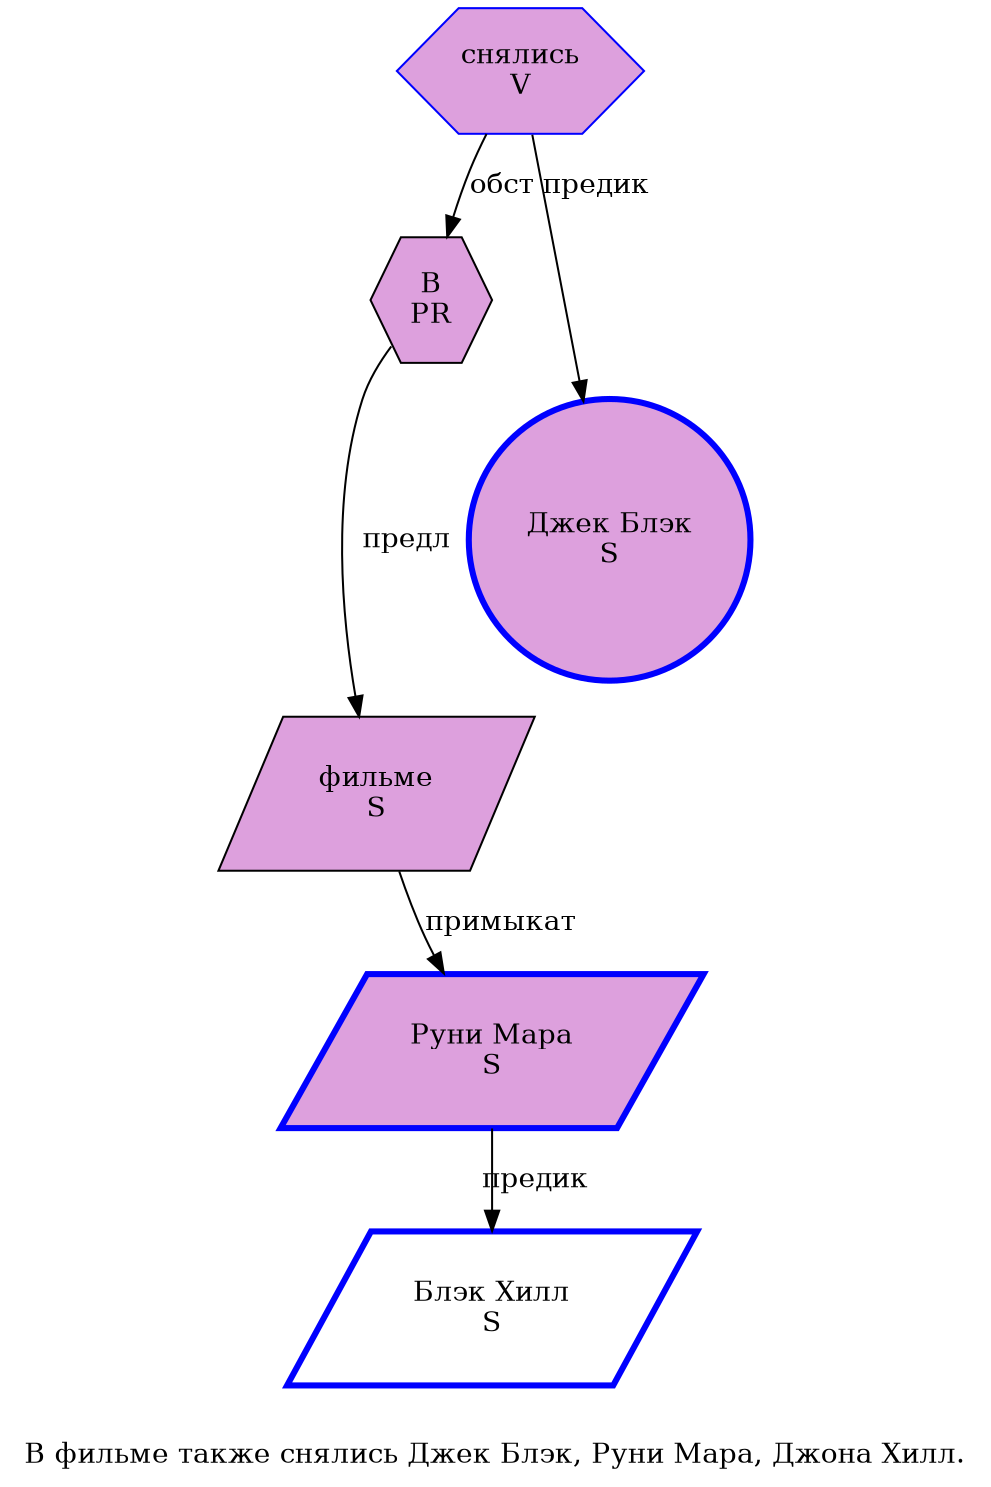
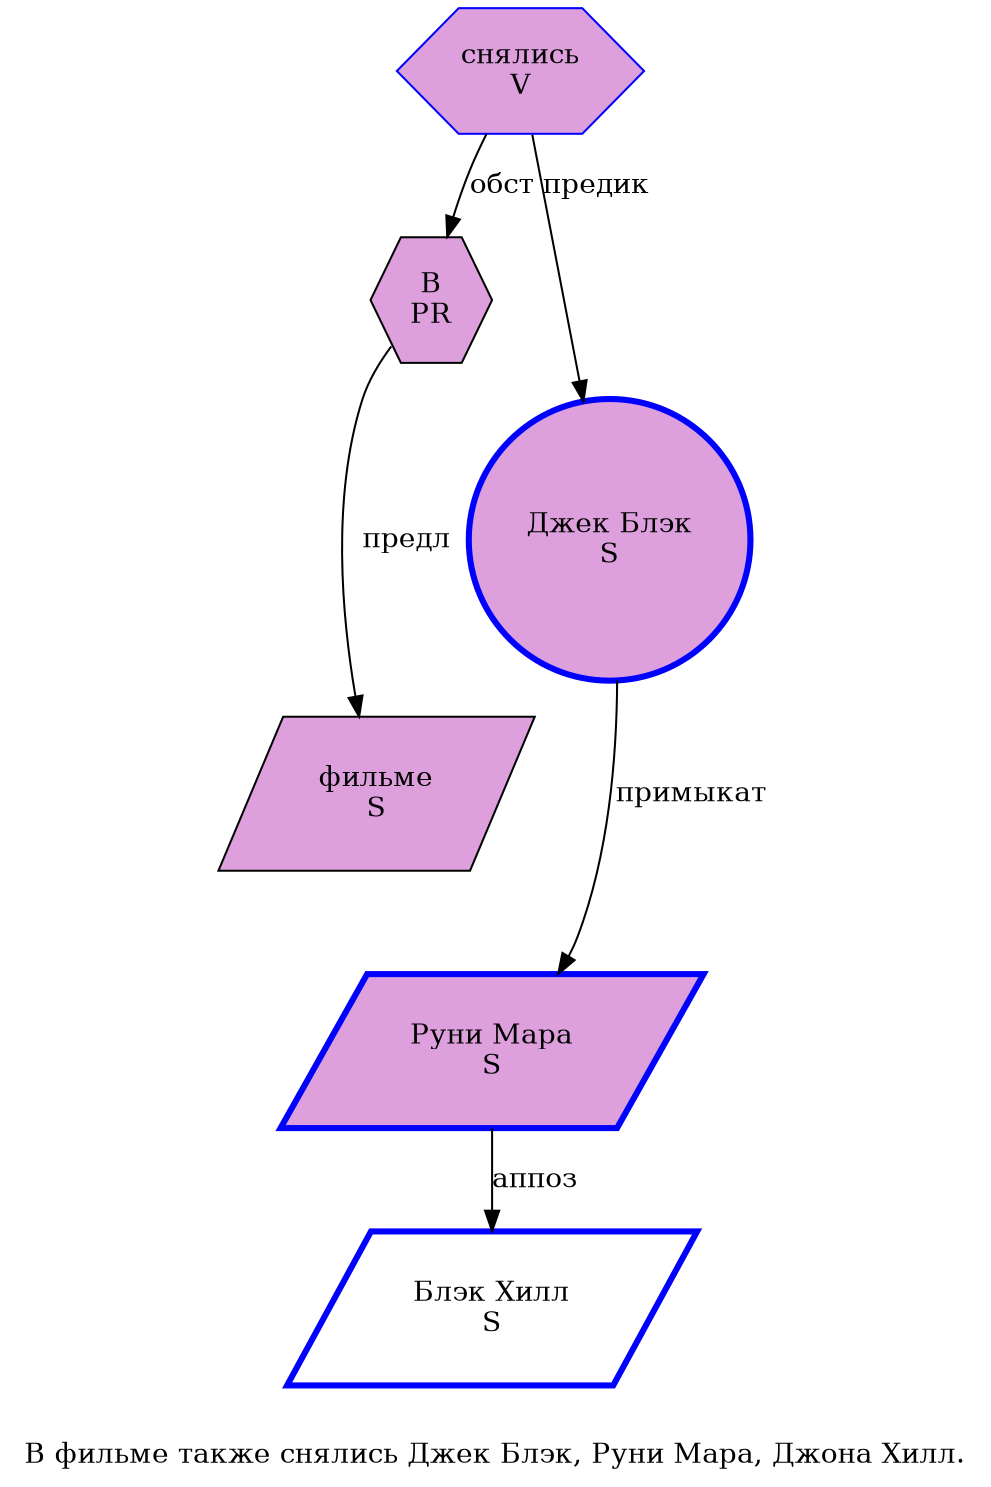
edge "фильме S" -> "Руни Мара S": now "Джек Блэк S" -> "Руни Мара S"
edge "Руни Мара S" -> "Блэк Хилл S": label "предик" -> "аппоз"
